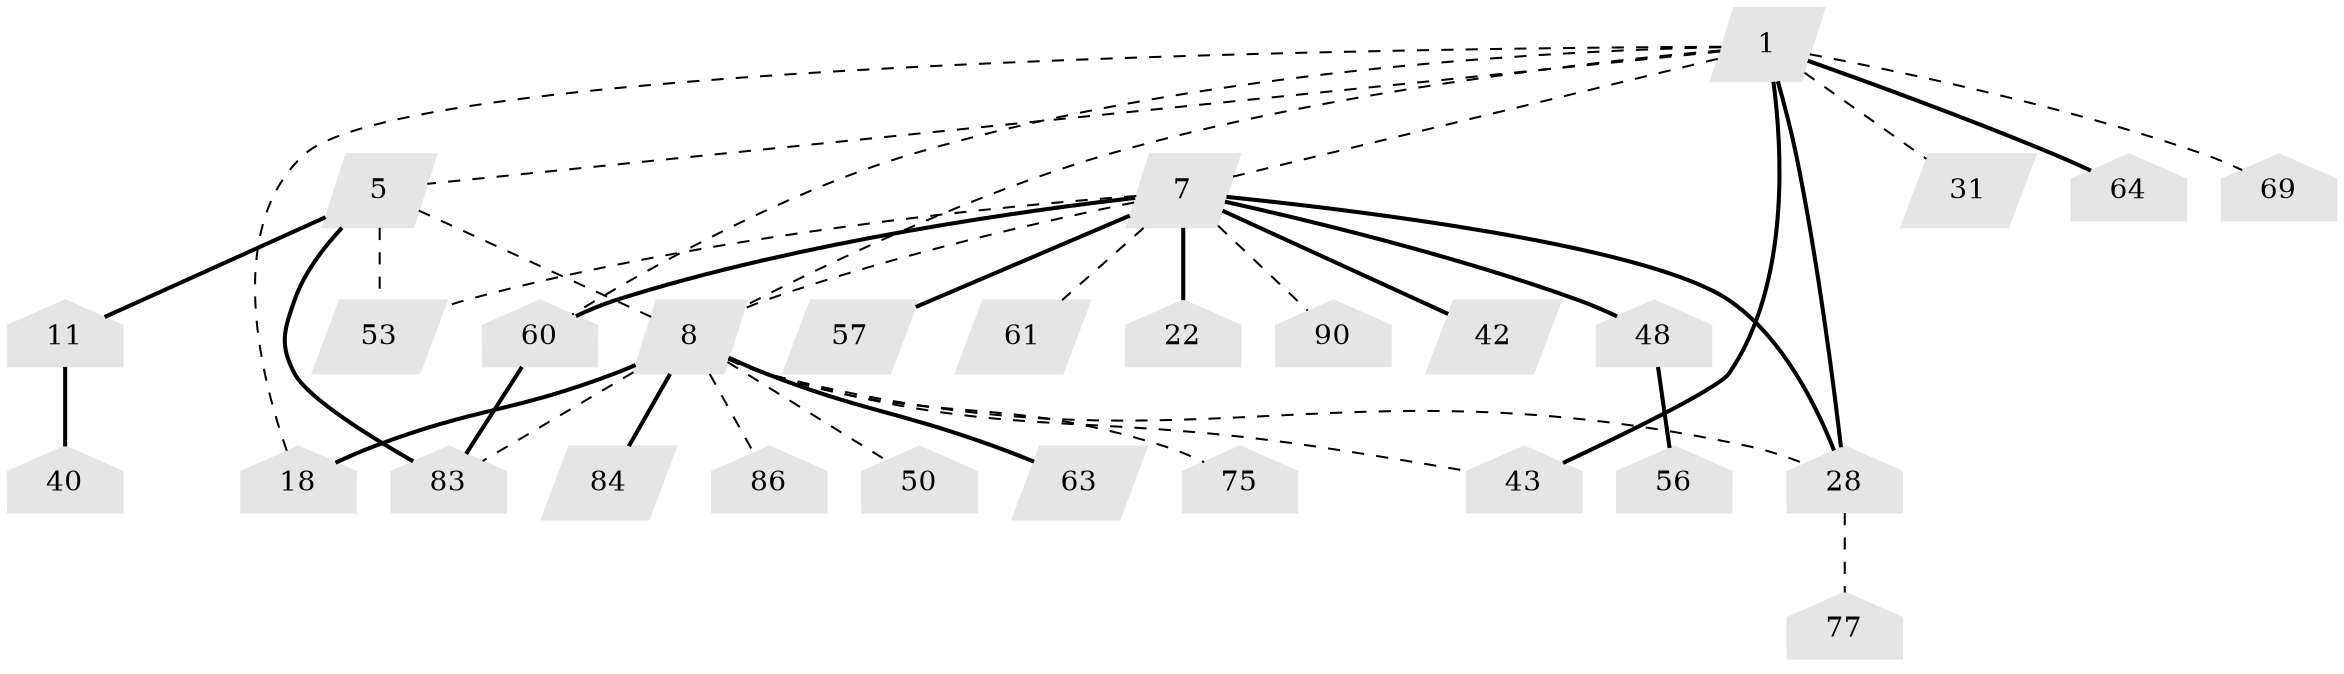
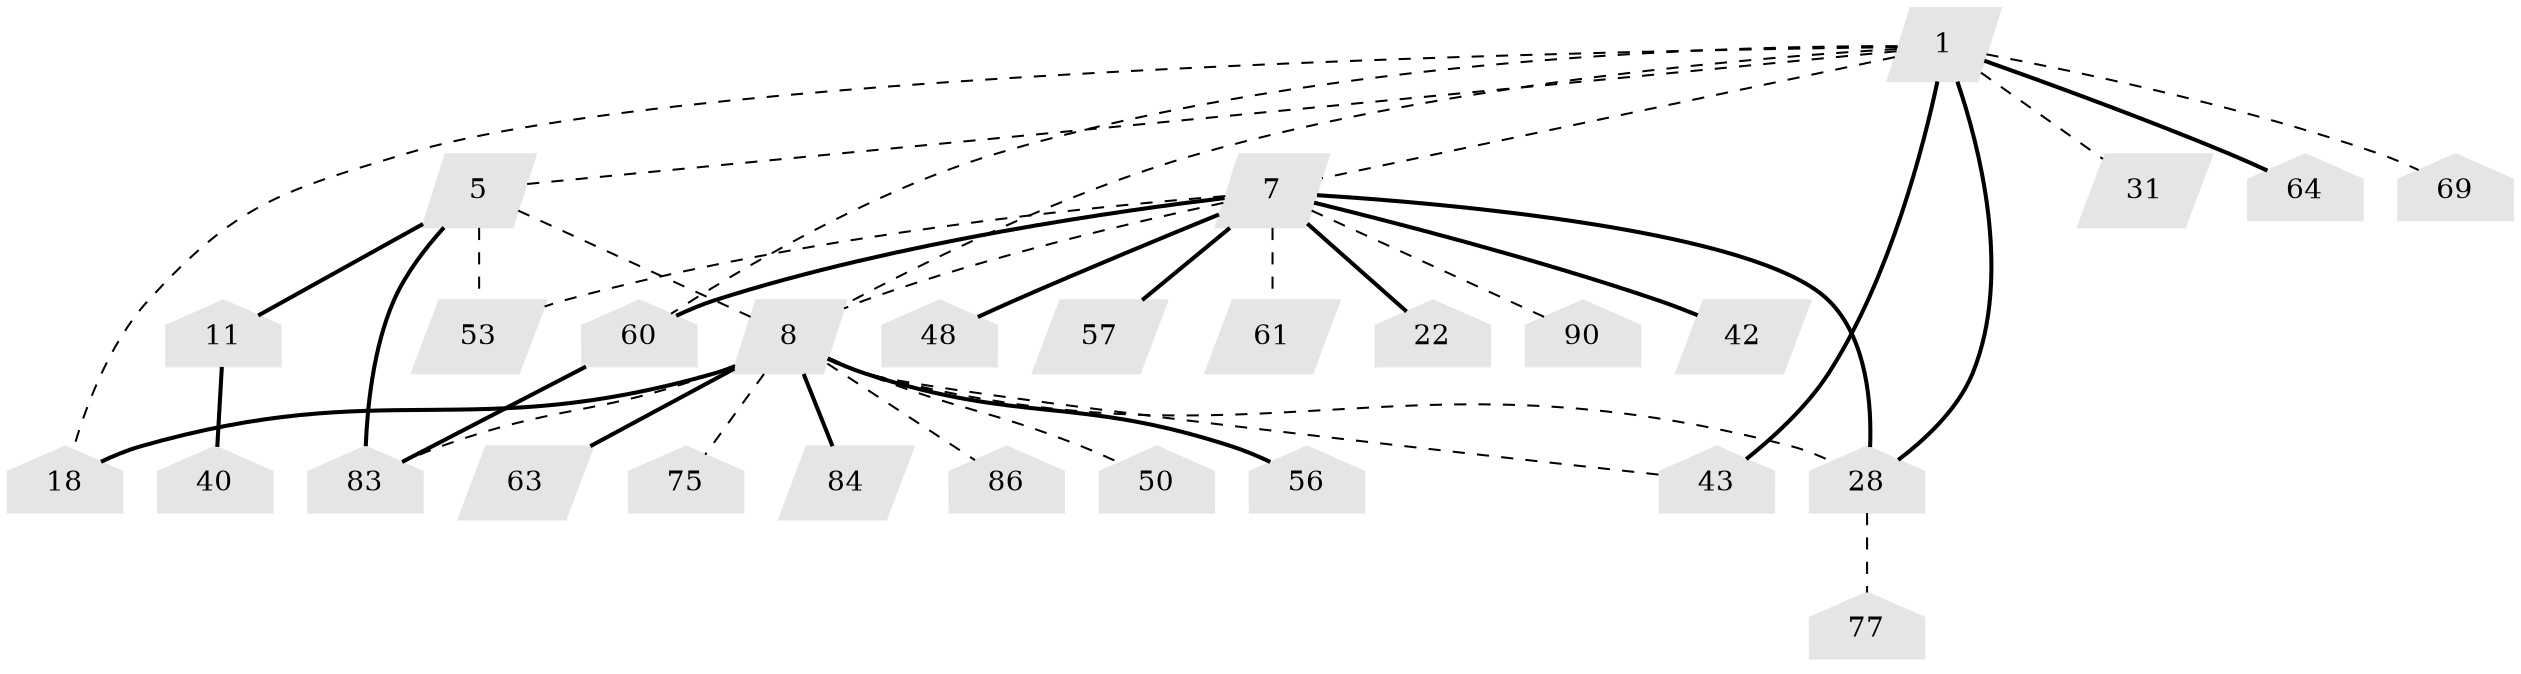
edge "48" -- "56": now "8" -- "56"
